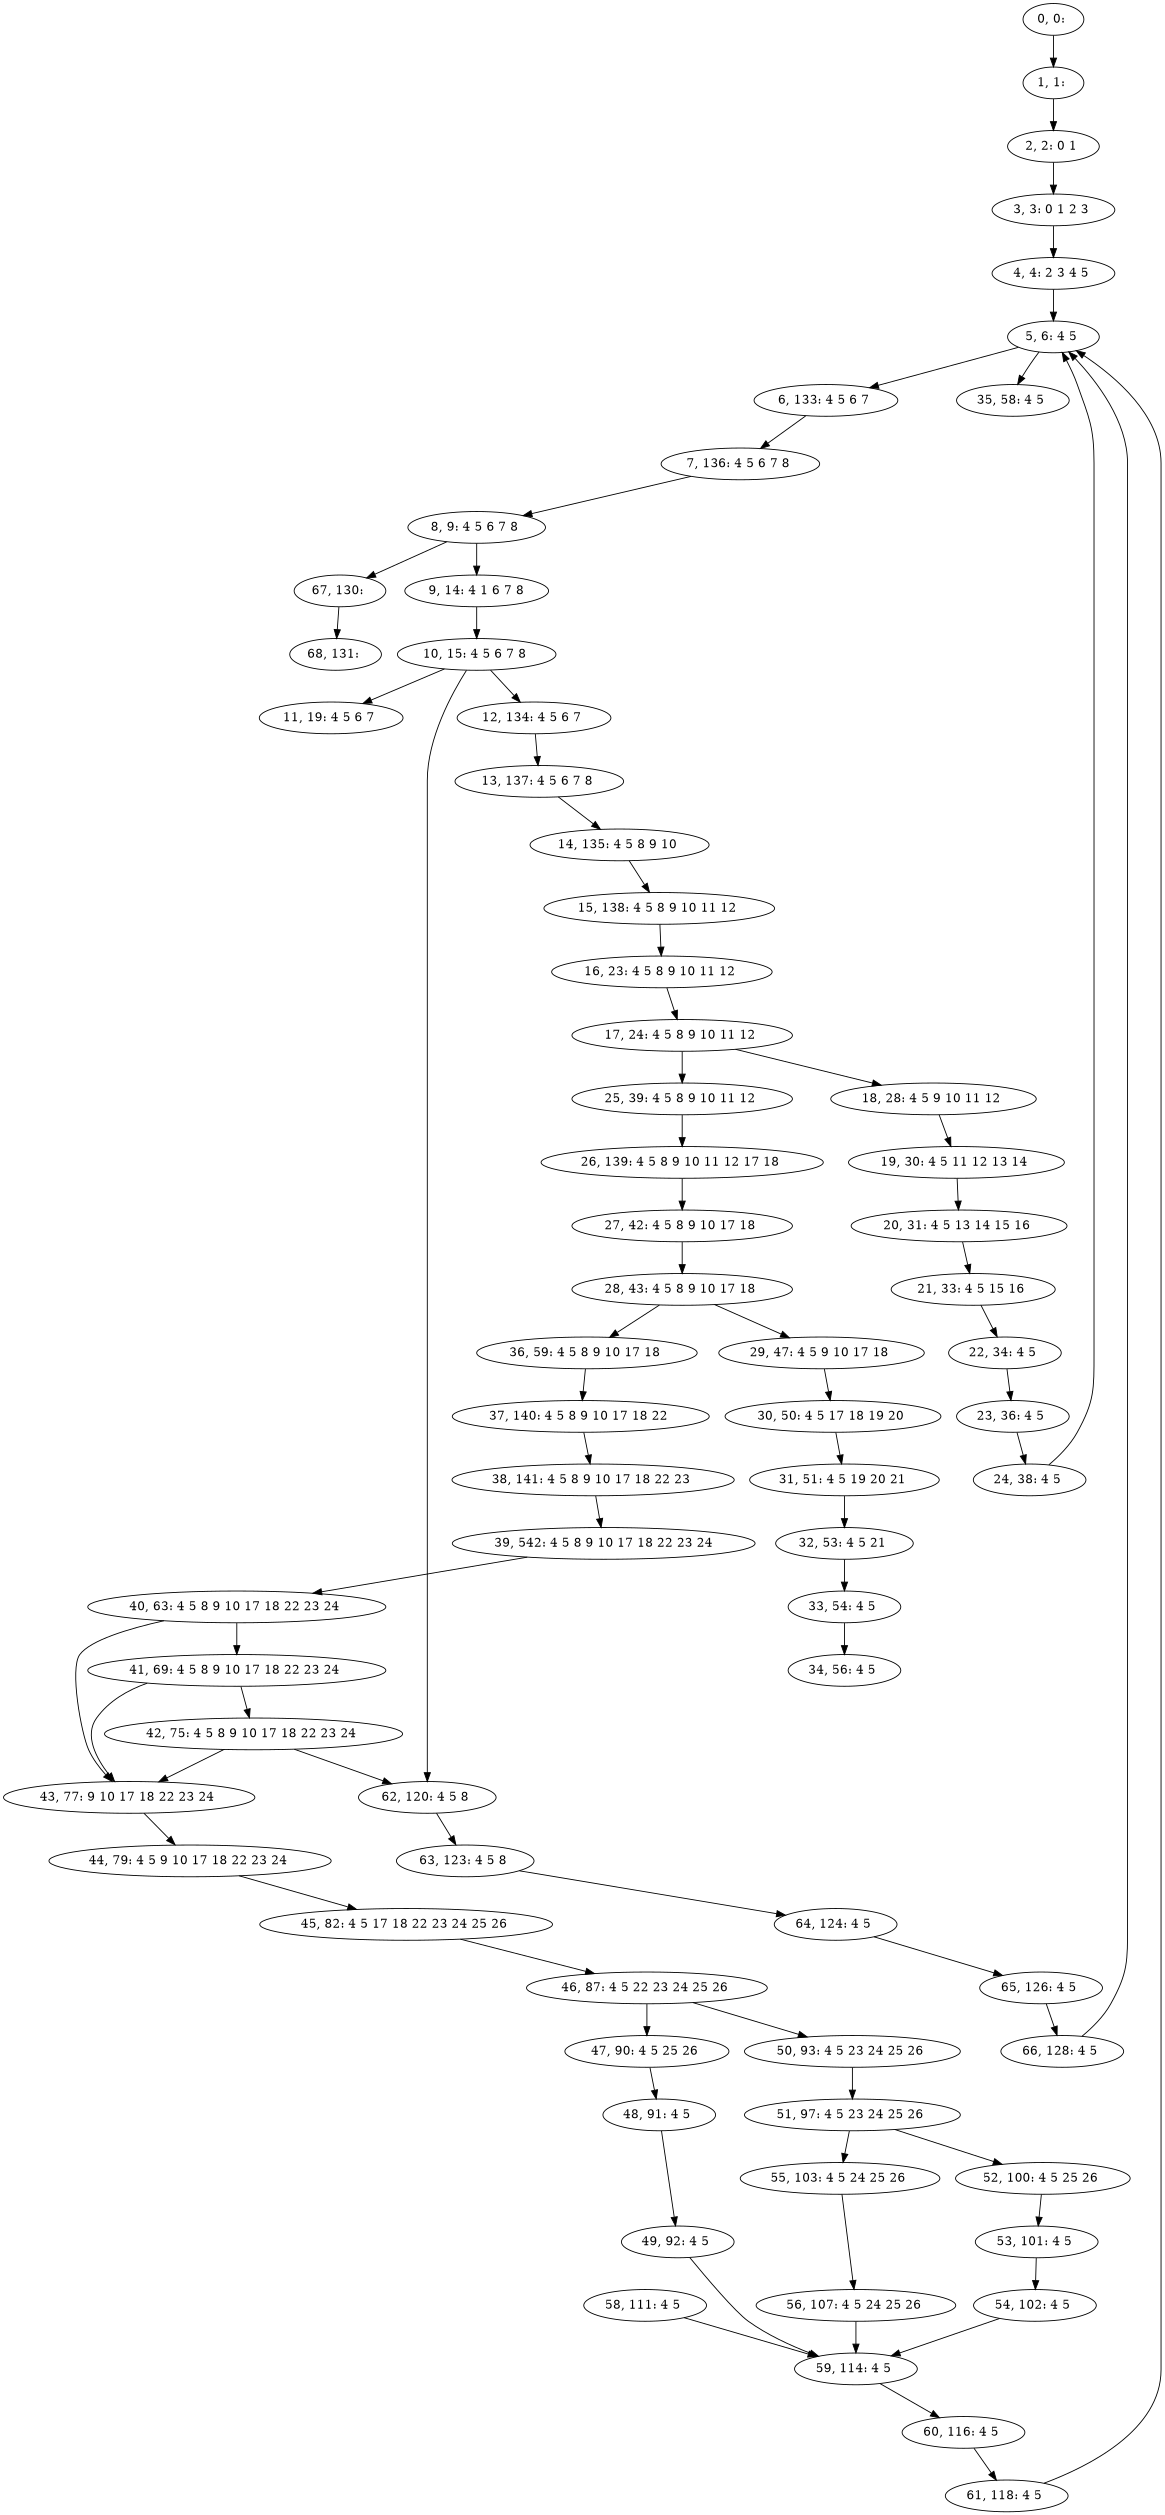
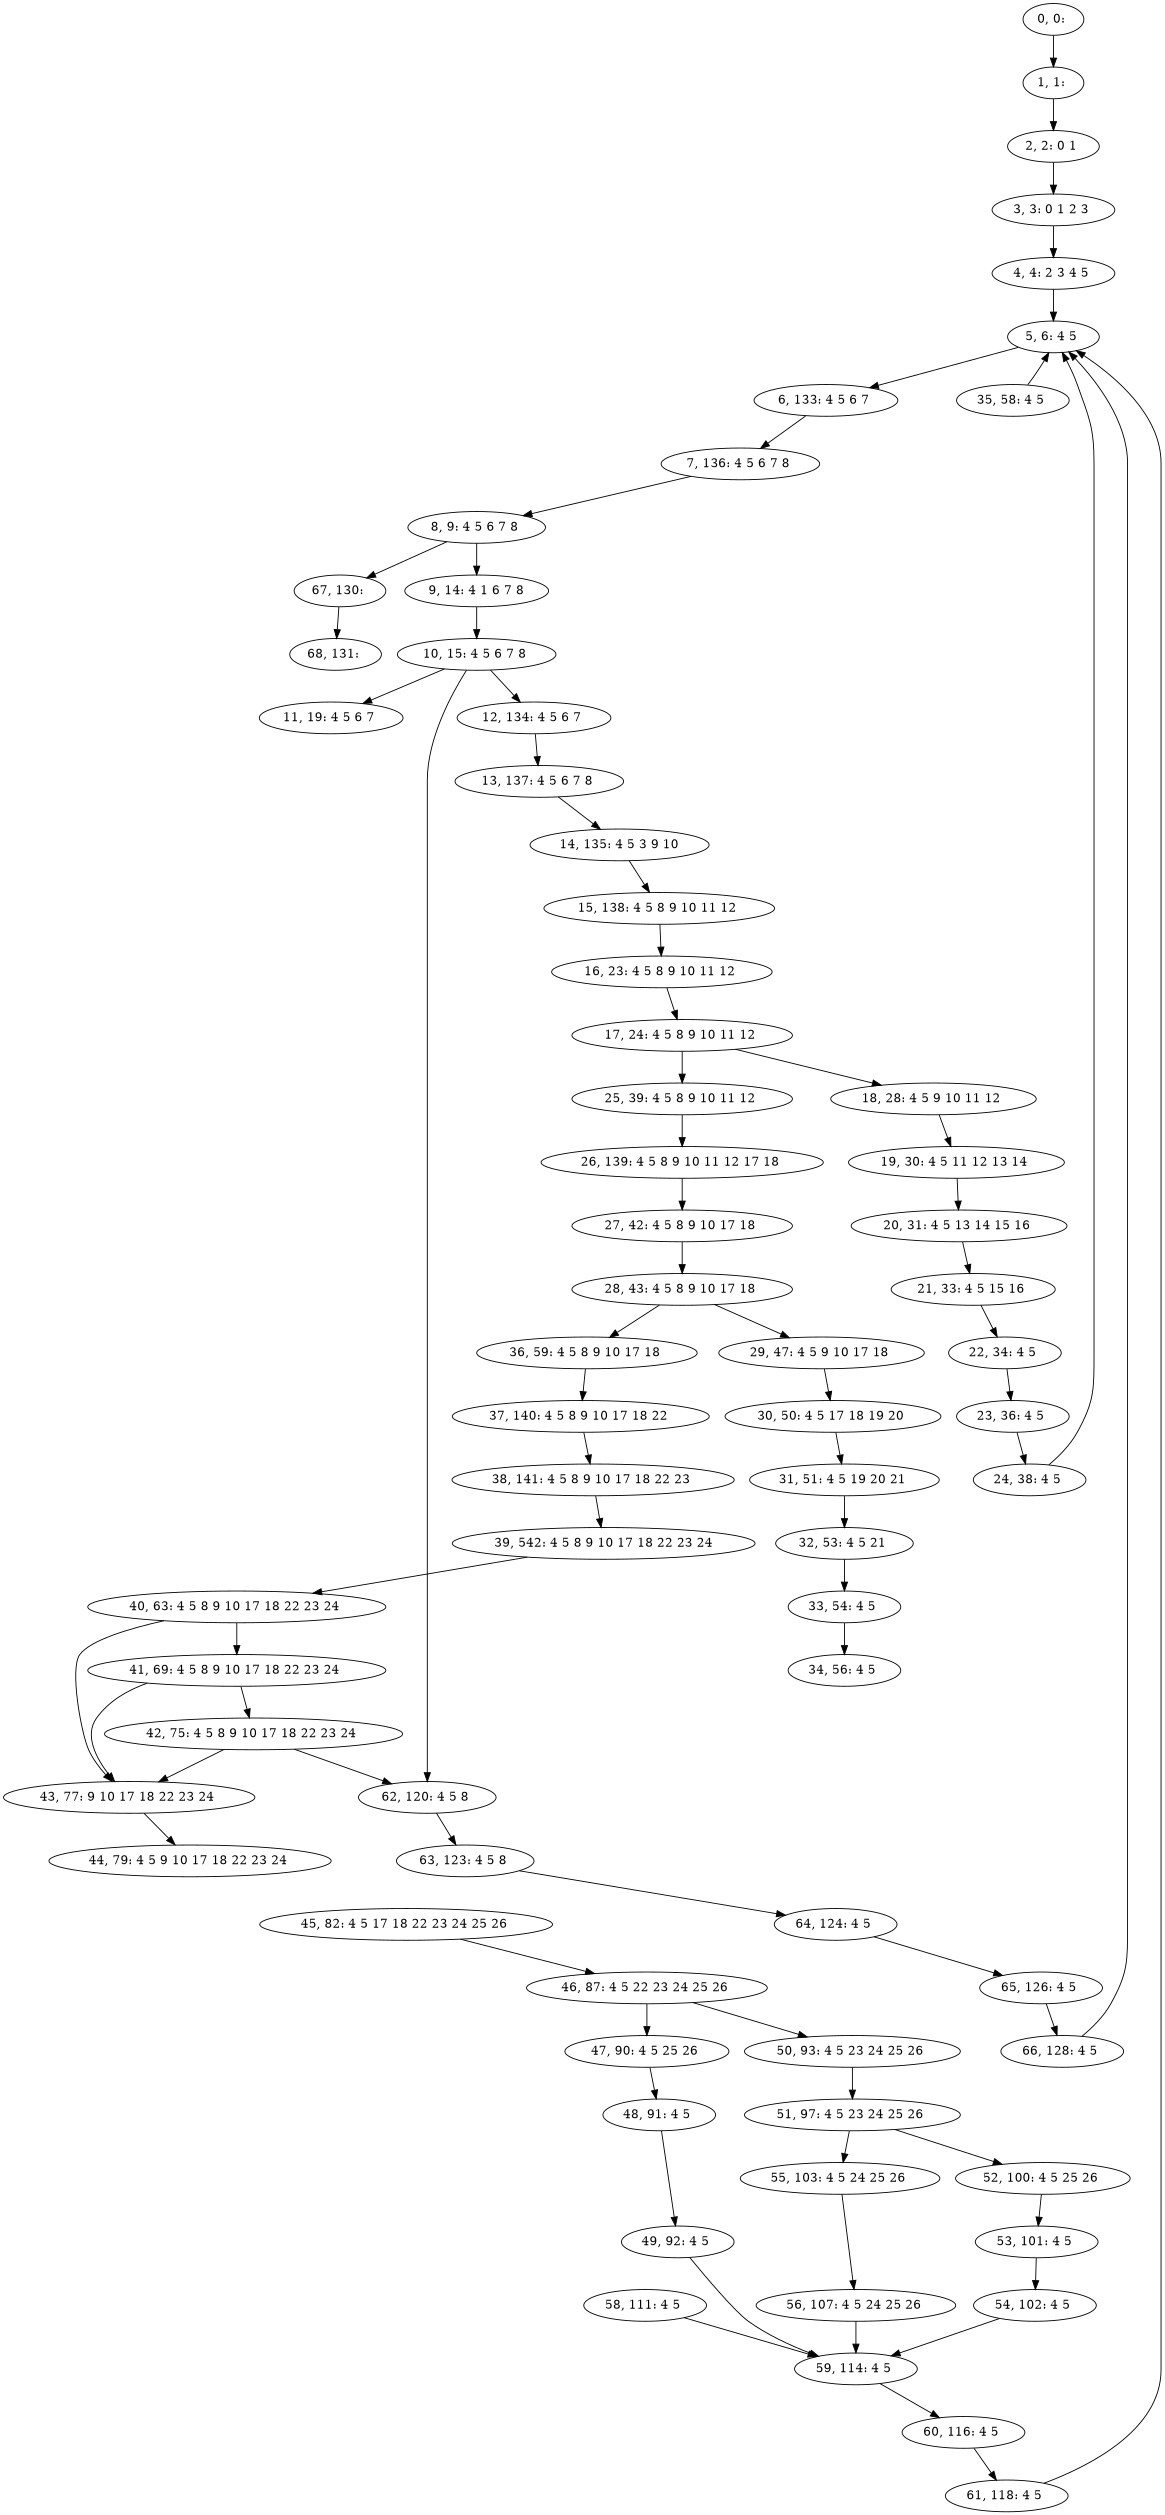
edge "5, 6: 4 5" -> "35, 58: 4 5": reversed
node "14, 135: 4 5 8 9 10": label "14, 135: 4 5 8 9 10" -> "14, 135: 4 5 3 9 10"
edge "44, 79: 4 5 9 10 17 18 22 23 24" -> "45, 82: 4 5 17 18 22 23 24 25 26": removed
